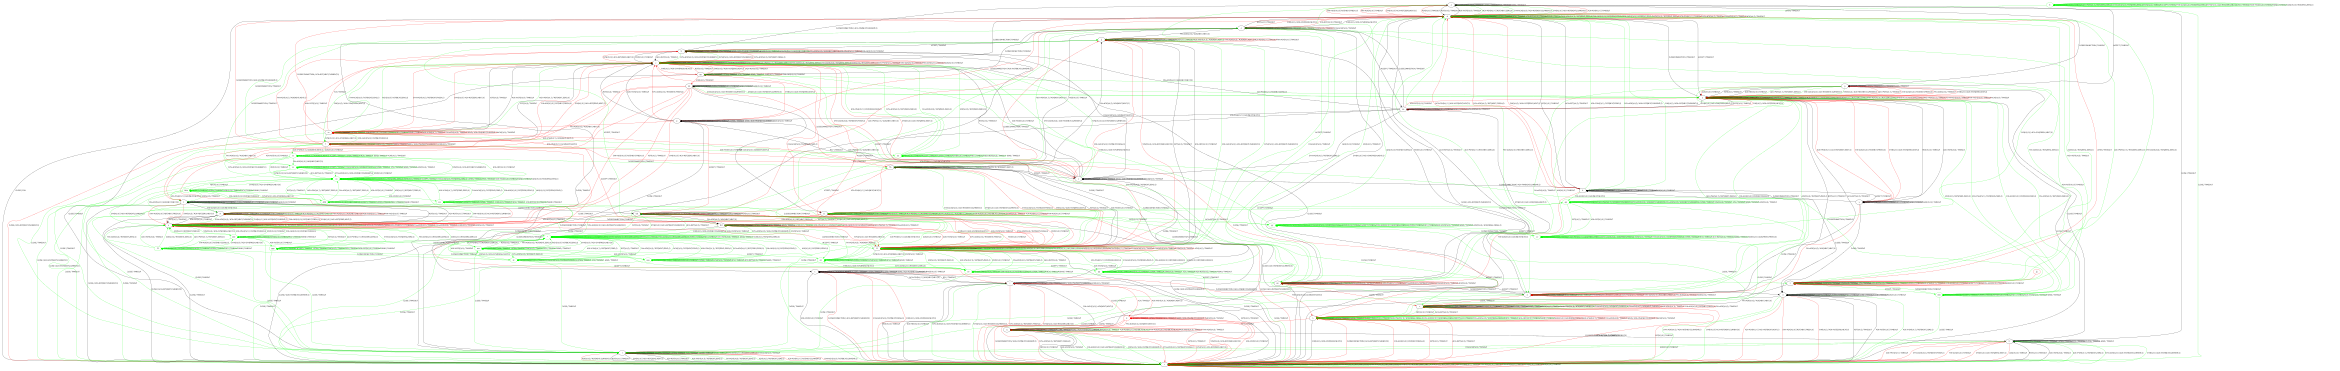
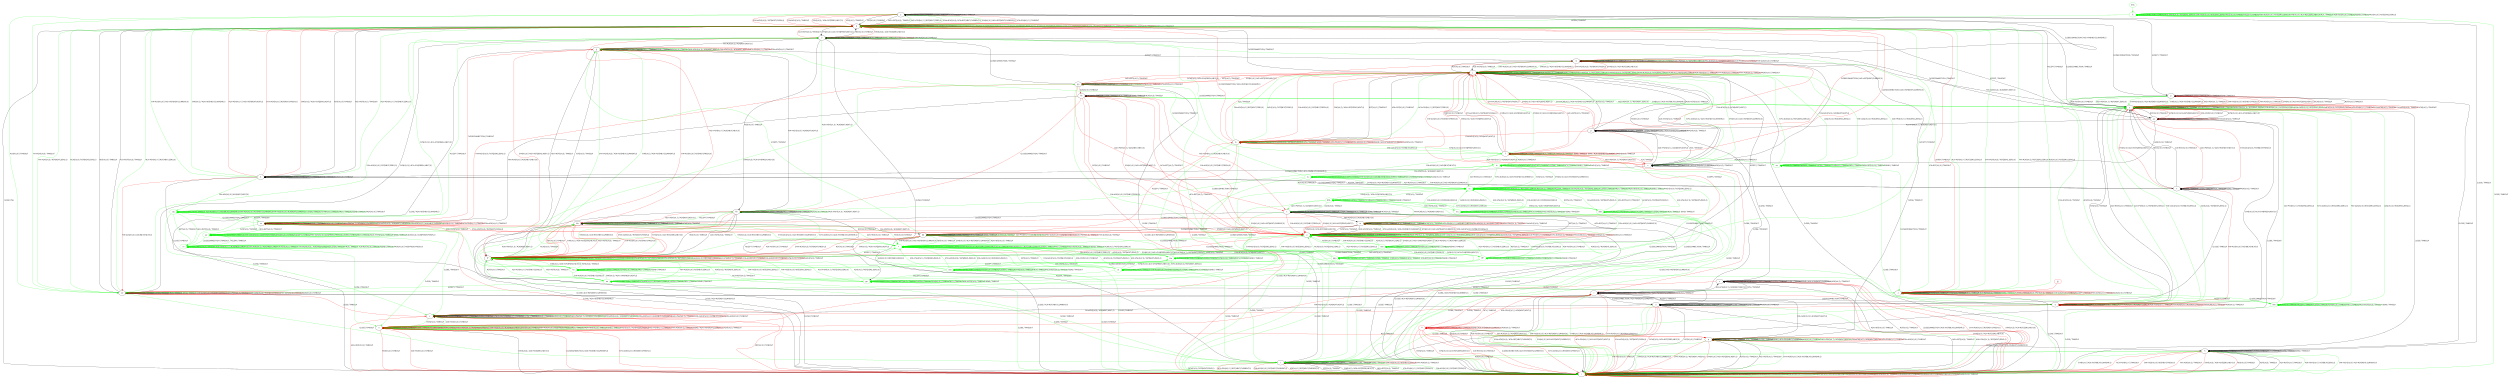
node "hhh": added
edge "hh" -> "s": now "hh" -> "pp"
edge "ff" -> "j": color red -> black
